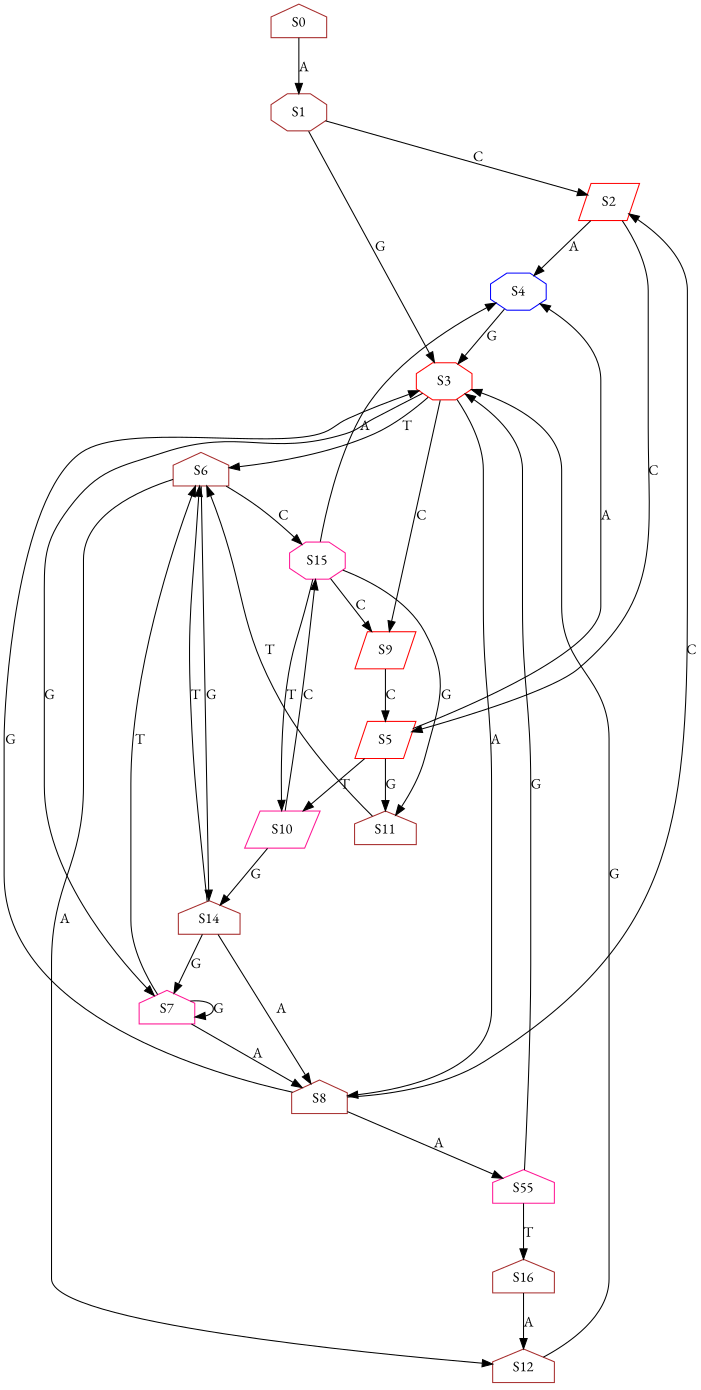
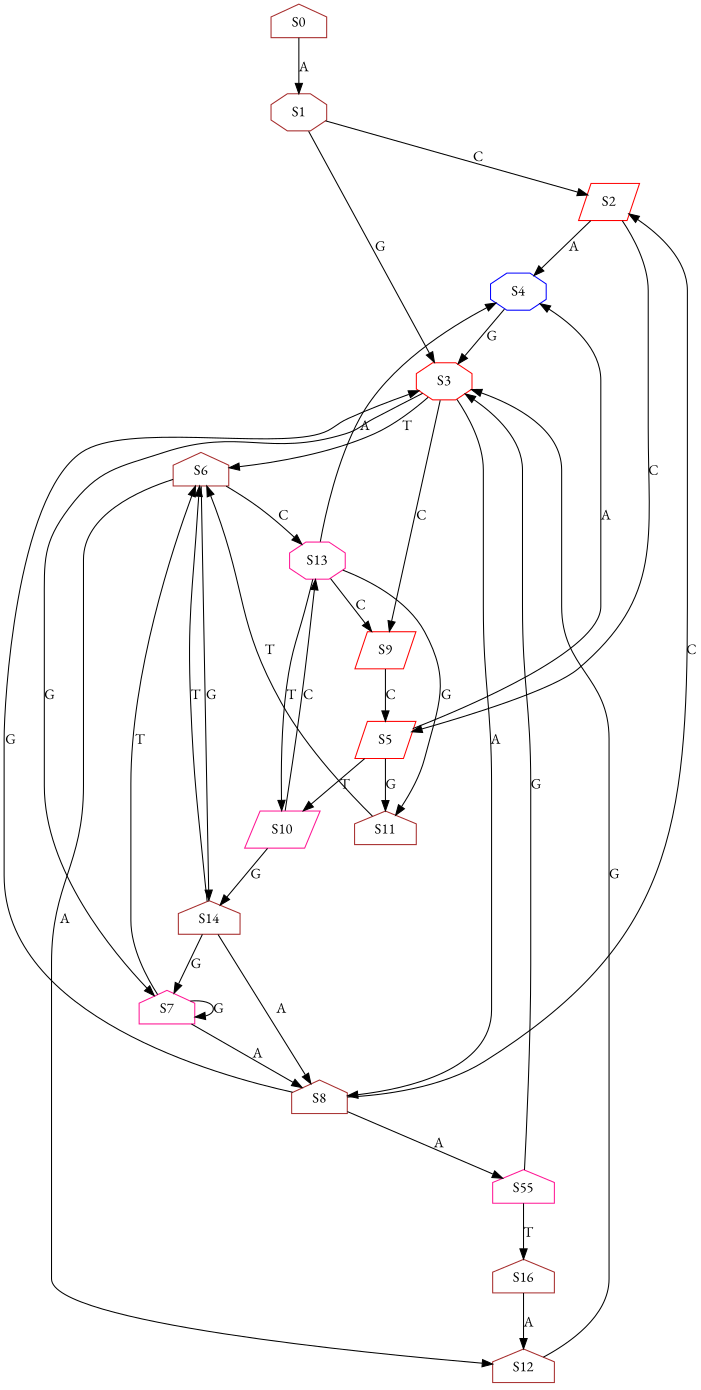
node "S15": label "S15" -> "S13"
